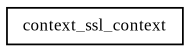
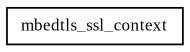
node "context_ssl_context": label "context_ssl_context" -> "mbedtls_ssl_context"
